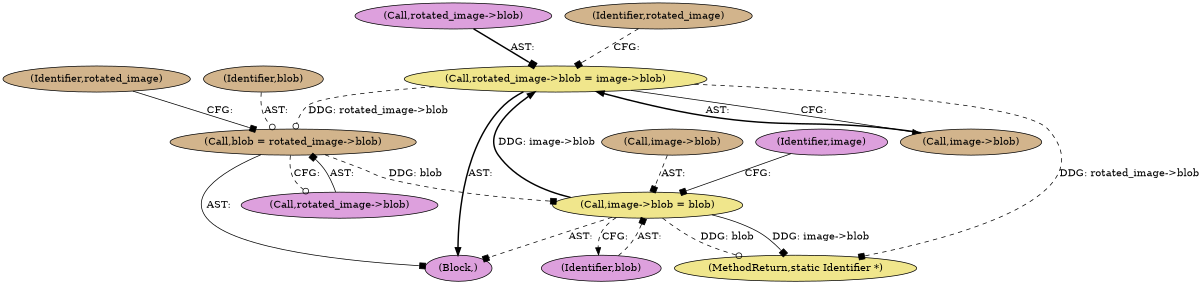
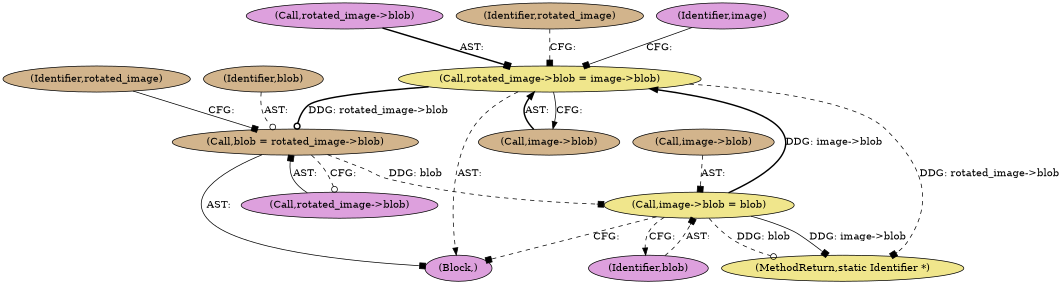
edge "(Call,rotated_image->blob = image->blob)" -> "(Call,blob = rotated_image->blob)": style dashed -> bold
edge "(Call,rotated_image->blob = image->blob)" -> "(Block,)": style bold -> dashed
edge "(Identifier,image)" -> "(Call,image->blob = blob)": now "(Identifier,image)" -> "(Call,rotated_image->blob = image->blob)"
edge "(Call,image->blob = blob)" -> "(Block,)": label "AST: " -> "CFG: "
